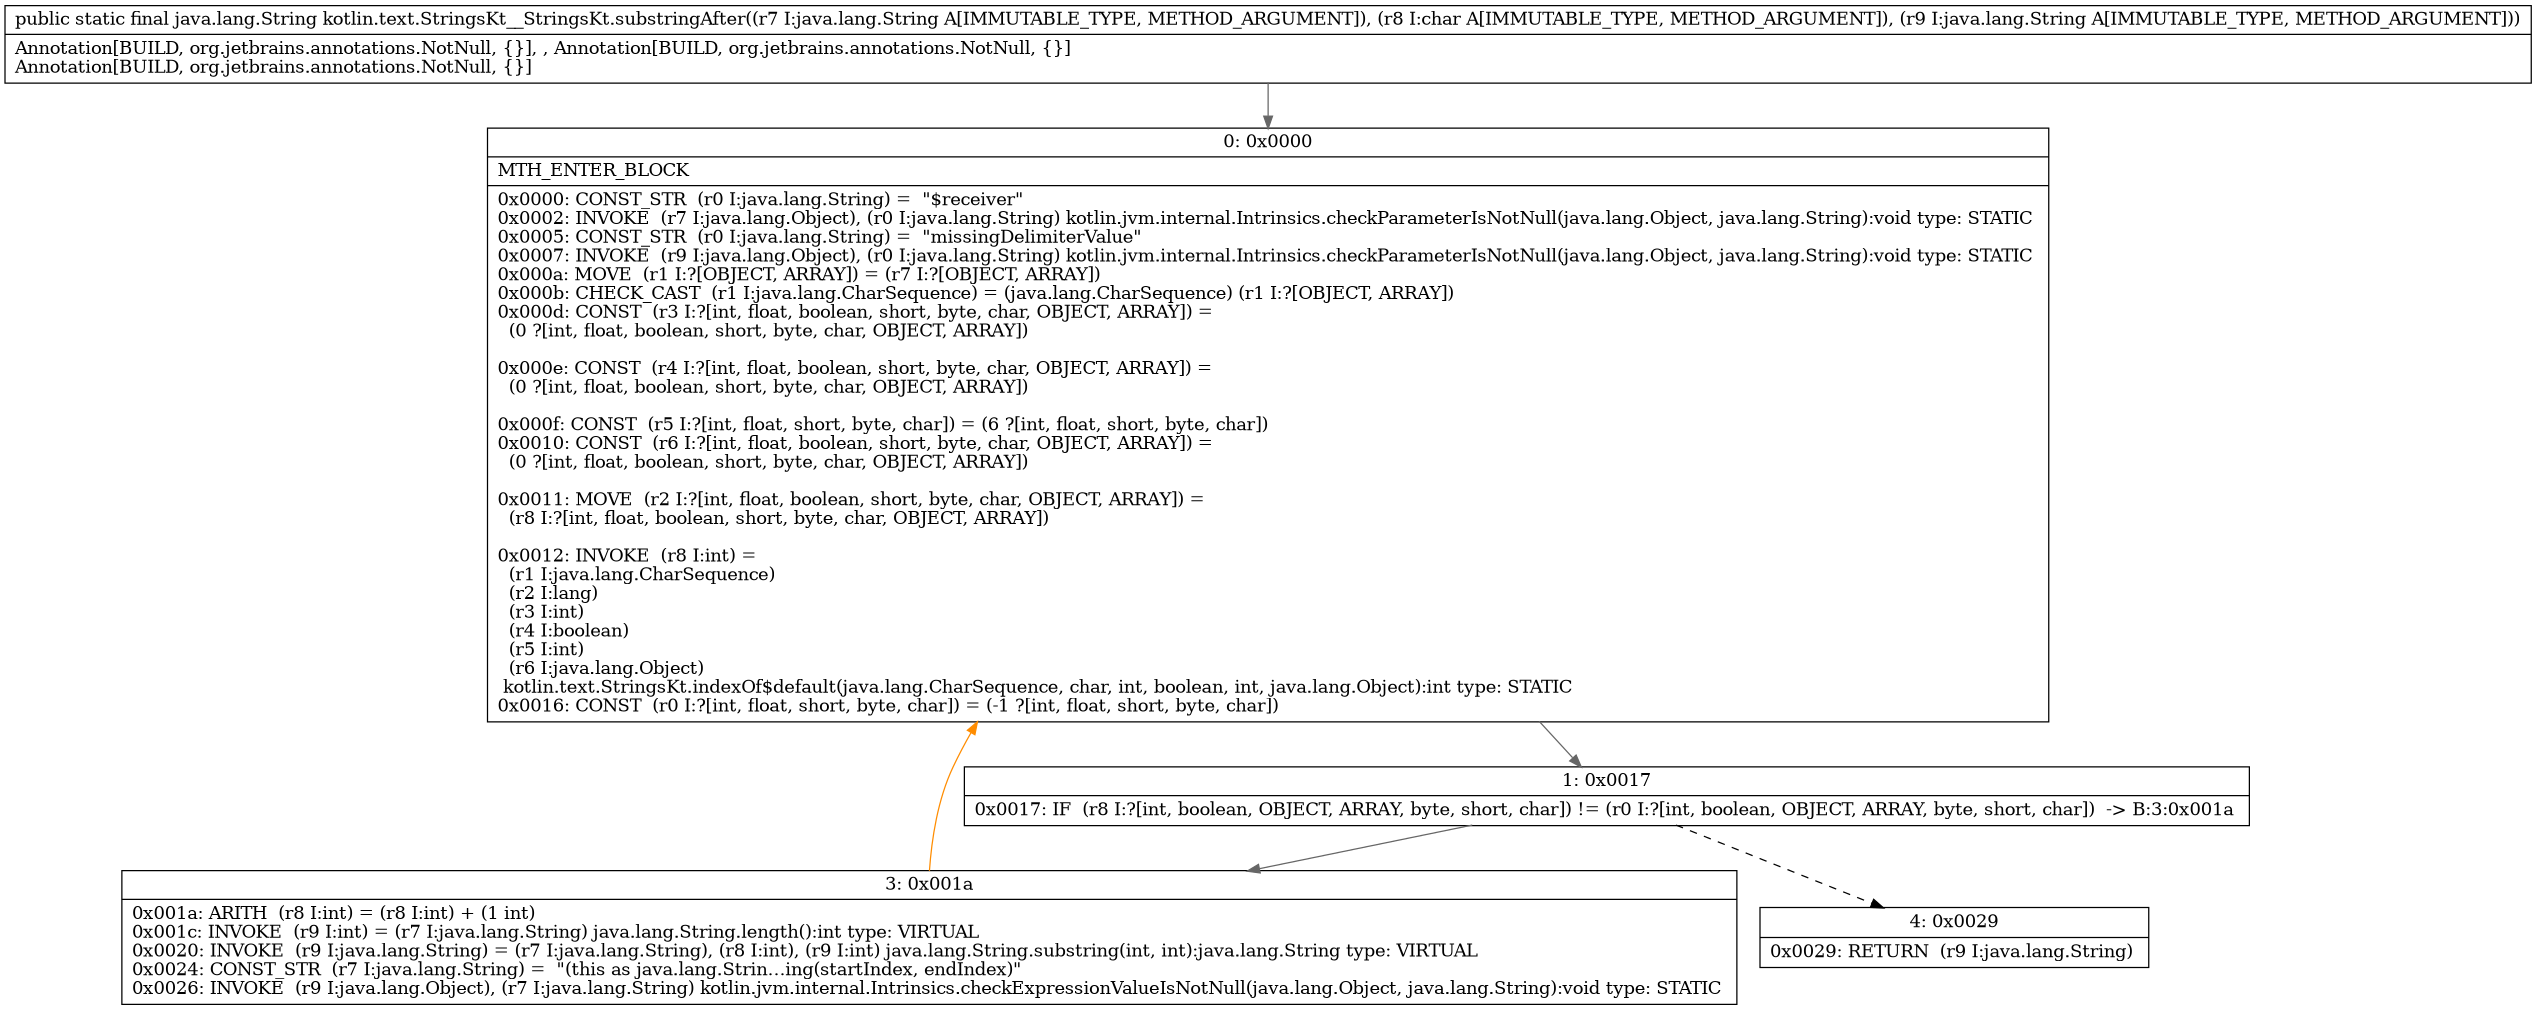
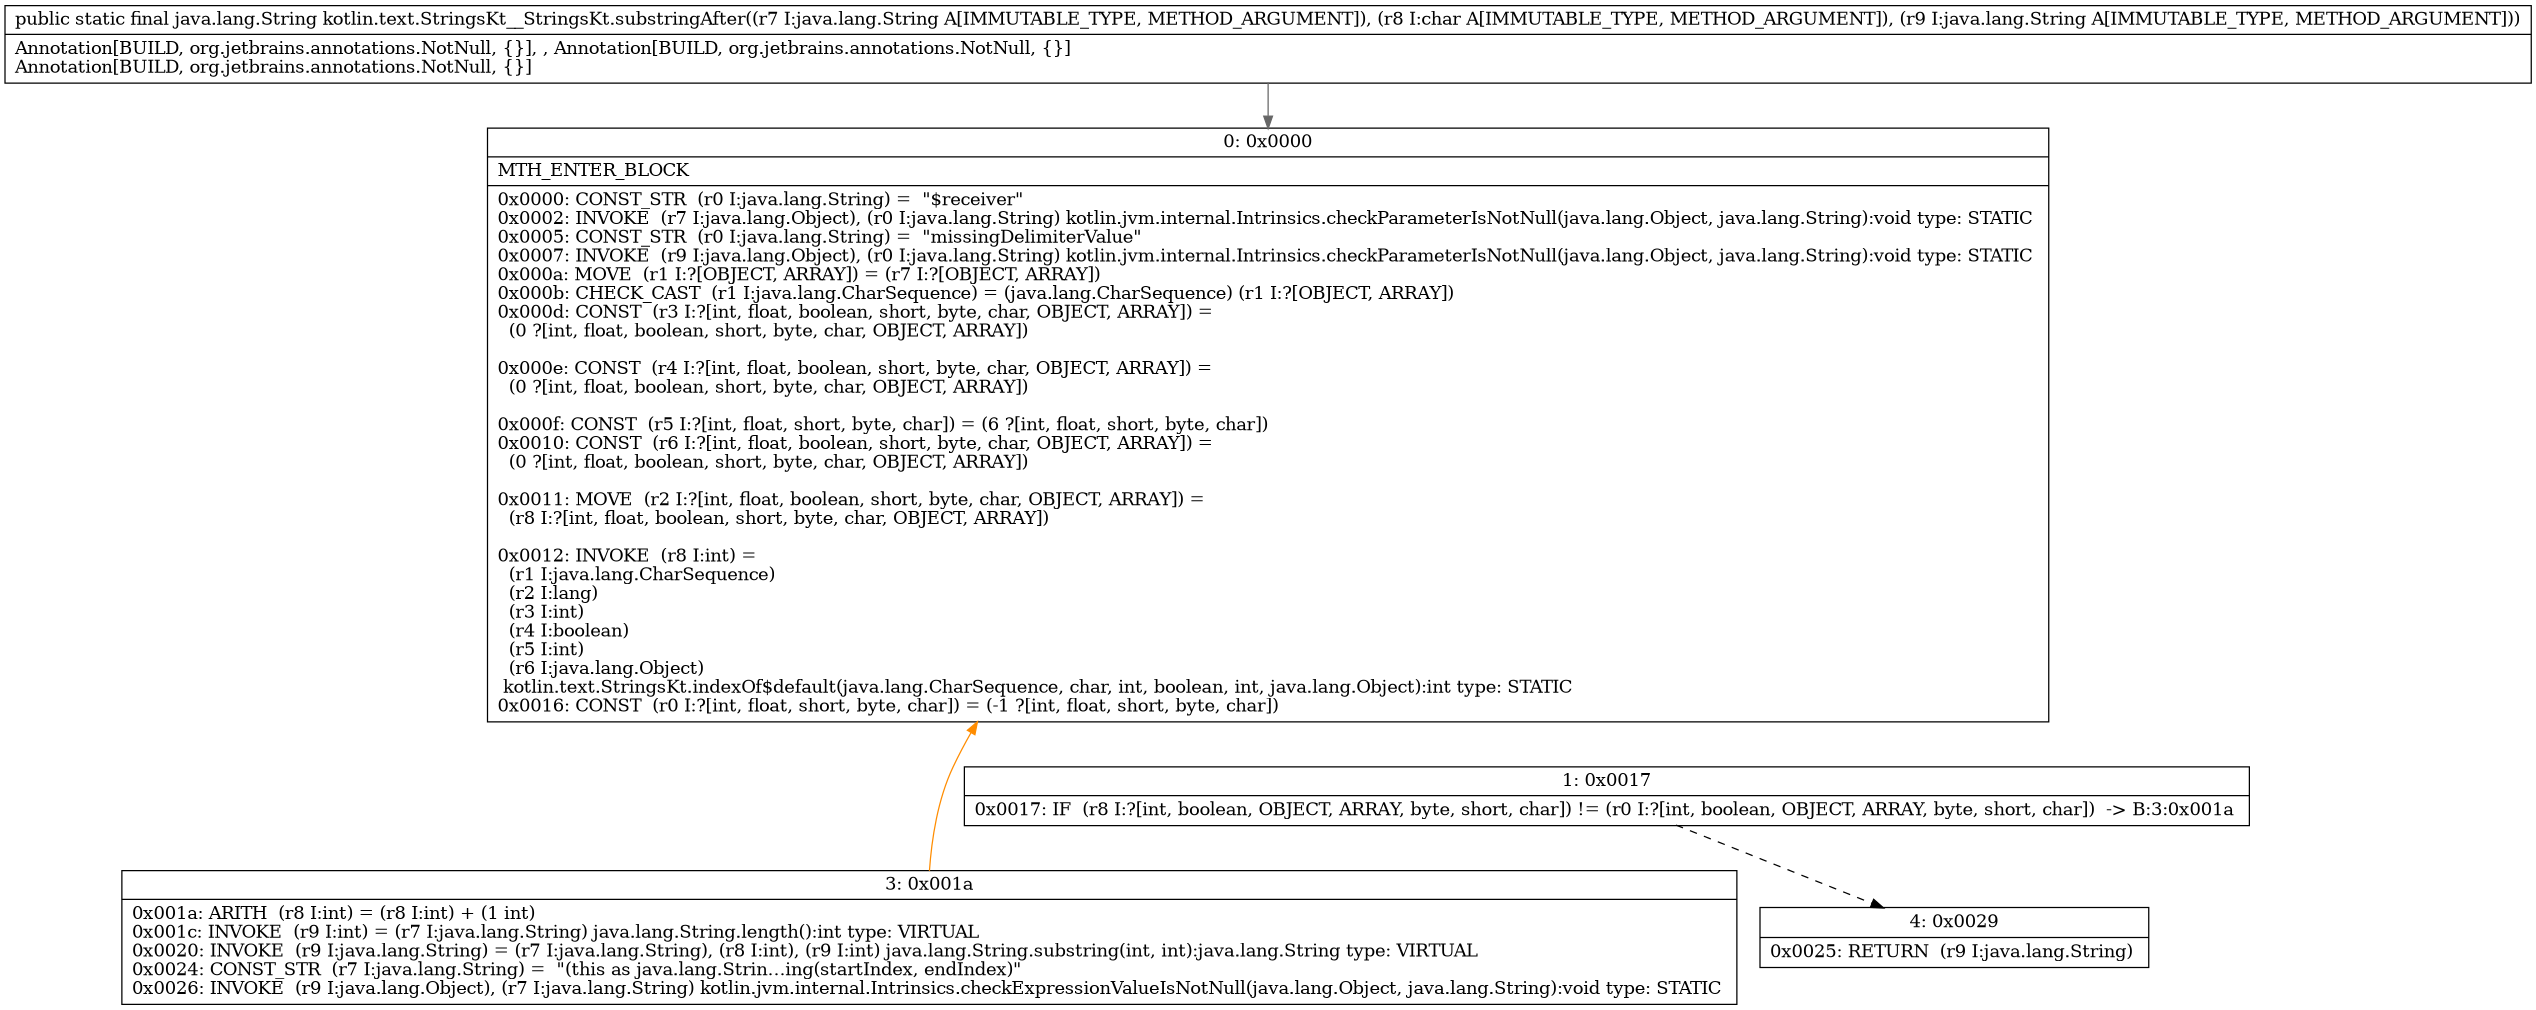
edge "0: 0x0000" -> "1: 0x0017": removed
edge "1: 0x0017" -> "3: 0x001a": removed
node "4: 0x0029": text "0x0029: RETURN  (r9 I:java.lang.String)" -> "0x0025: RETURN  (r9 I:java.lang.String)"
